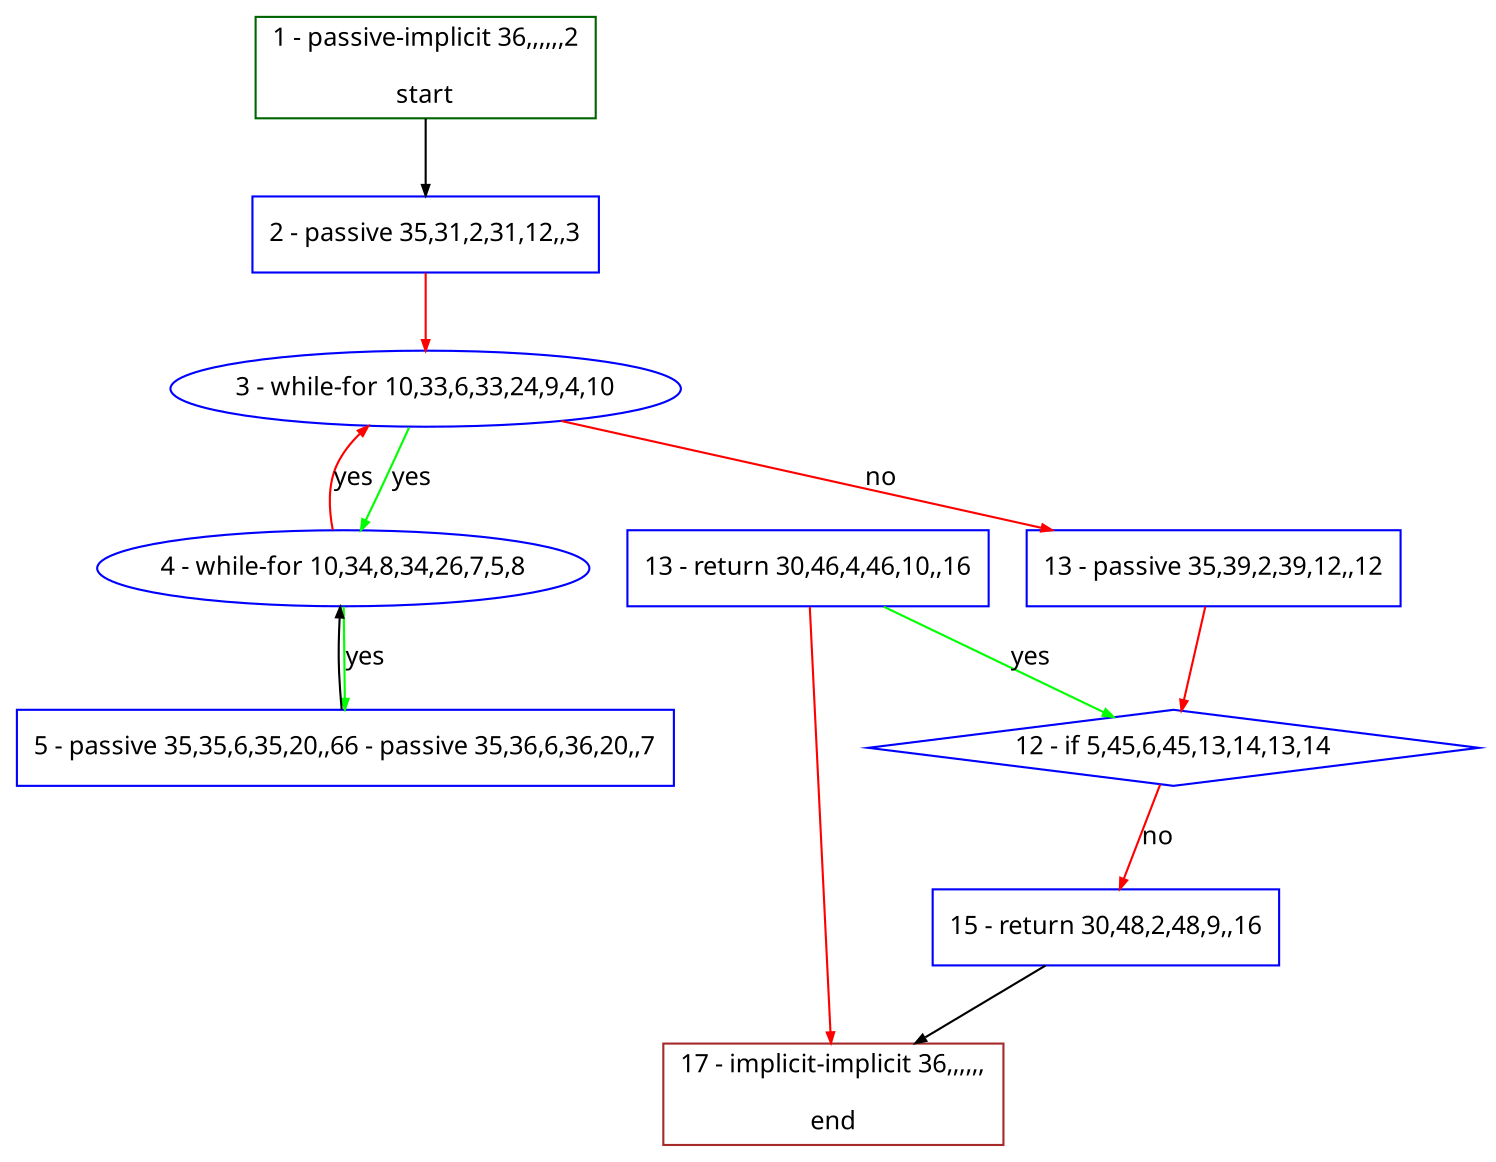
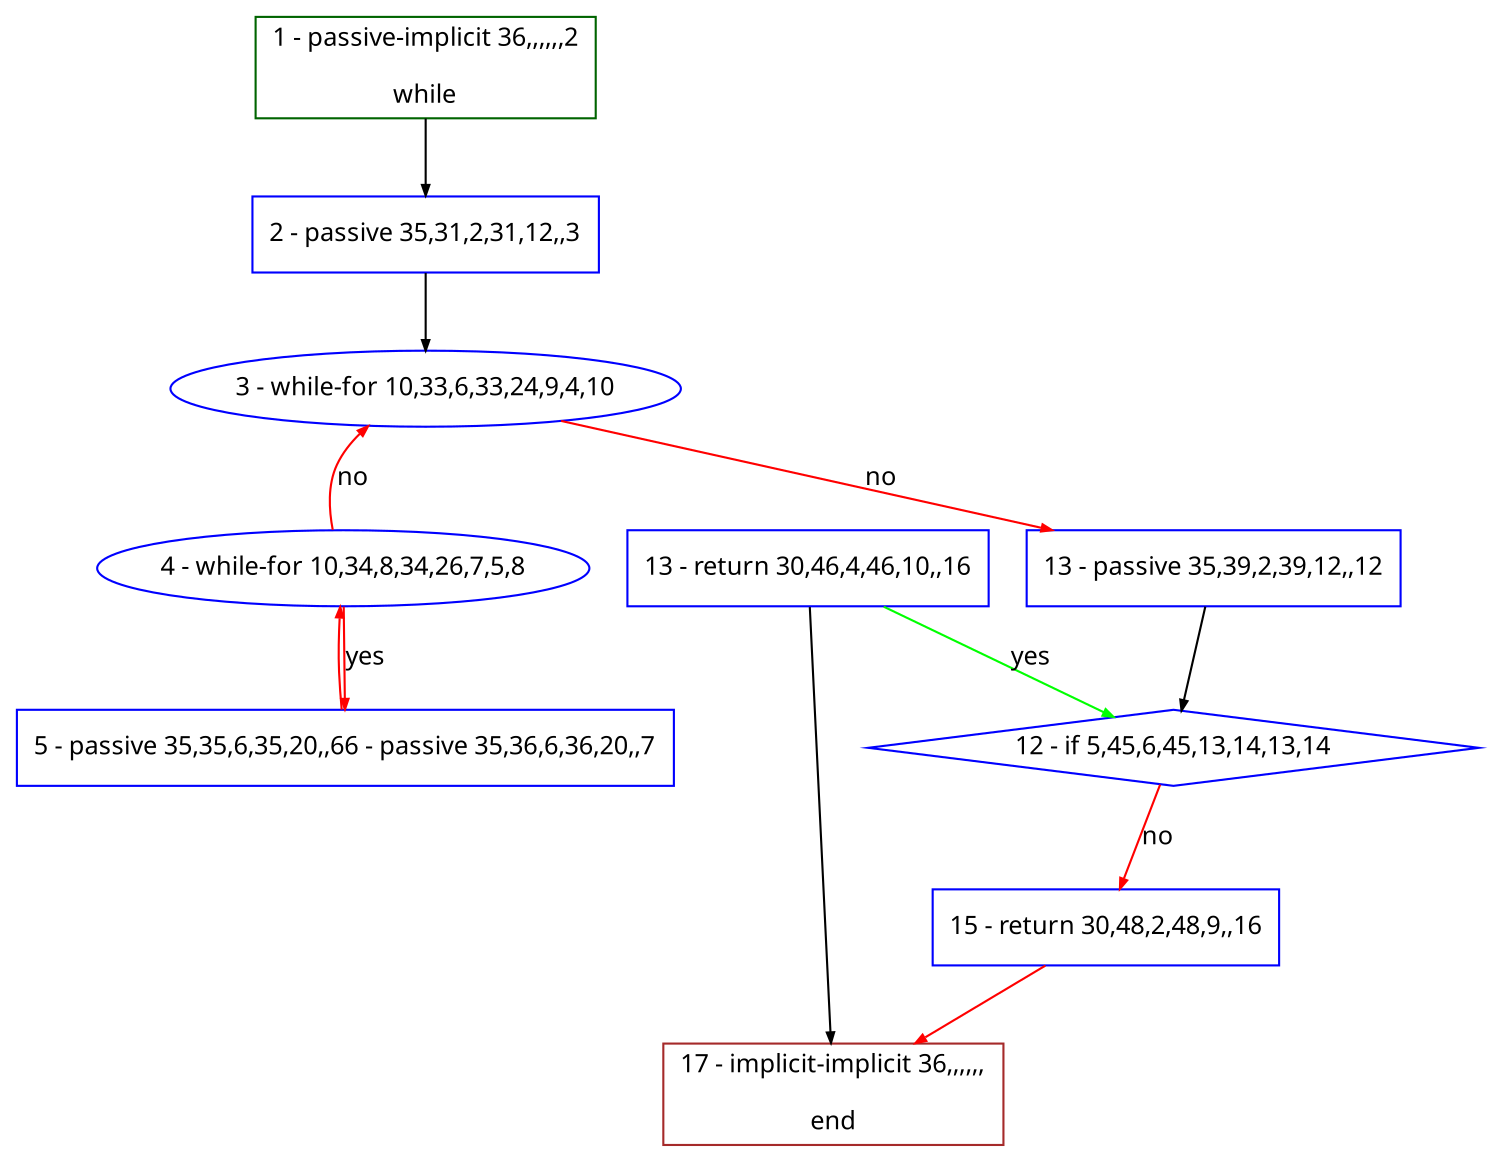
node "1 - passive-implicit 36,,,,,,2 start": label "1 - passive-implicit 36,,,,,,2 start" -> "1 - passive-implicit 36,,,,,,2 while"
edge "2 - passive 35,31,2,31,12,,3" -> "3 - while-for 10,33,6,33,24,9,4,10": color #ff0000 -> #000000
edge "3 - while-for 10,33,6,33,24,9,4,10" -> "4 - while-for 10,34,8,34,26,7,5,8": removed, label "yes"
edge "4 - while-for 10,34,8,34,26,7,5,8" -> "3 - while-for 10,33,6,33,24,9,4,10": label "yes" -> "no"
edge "4 - while-for 10,34,8,34,26,7,5,8" -> "5 - passive 35,35,6,35,20,,66 - passive 35,36,6,36,20,,7": color #00ff00 -> #ff0000
edge "13 - passive 35,39,2,39,12,,12" -> "12 - if 5,45,6,45,13,14,13,14": color #ff0000 -> #000000
edge "5 - passive 35,35,6,35,20,,66 - passive 35,36,6,36,20,,7" -> "4 - while-for 10,34,8,34,26,7,5,8": color #000000 -> #ff0000
edge "13 - return 30,46,4,46,10,,16" -> "17 - implicit-implicit 36,,,,,, end": color #ff0000 -> #000000
edge "15 - return 30,48,2,48,9,,16" -> "17 - implicit-implicit 36,,,,,, end": color #000000 -> #ff0000
